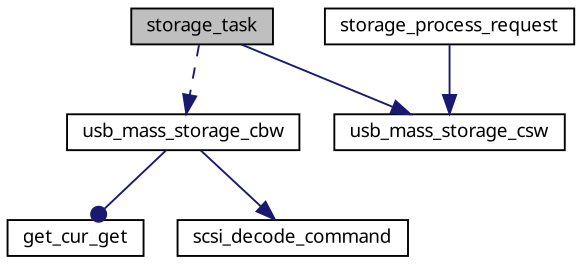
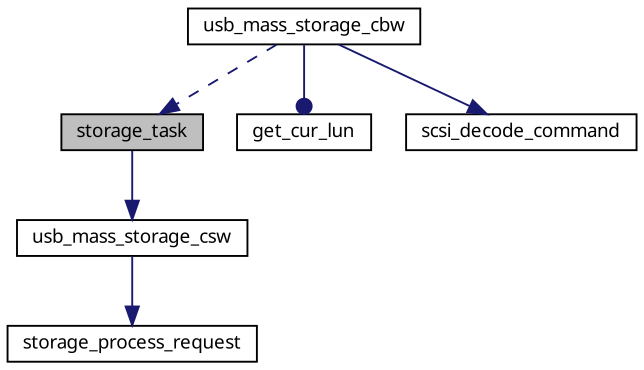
edge "storage_task" -> "usb_mass_storage_cbw": reversed
edge "storage_process_request" -> "usb_mass_storage_csw": reversed
node "get_cur_get": label "get_cur_get" -> "get_cur_lun"
